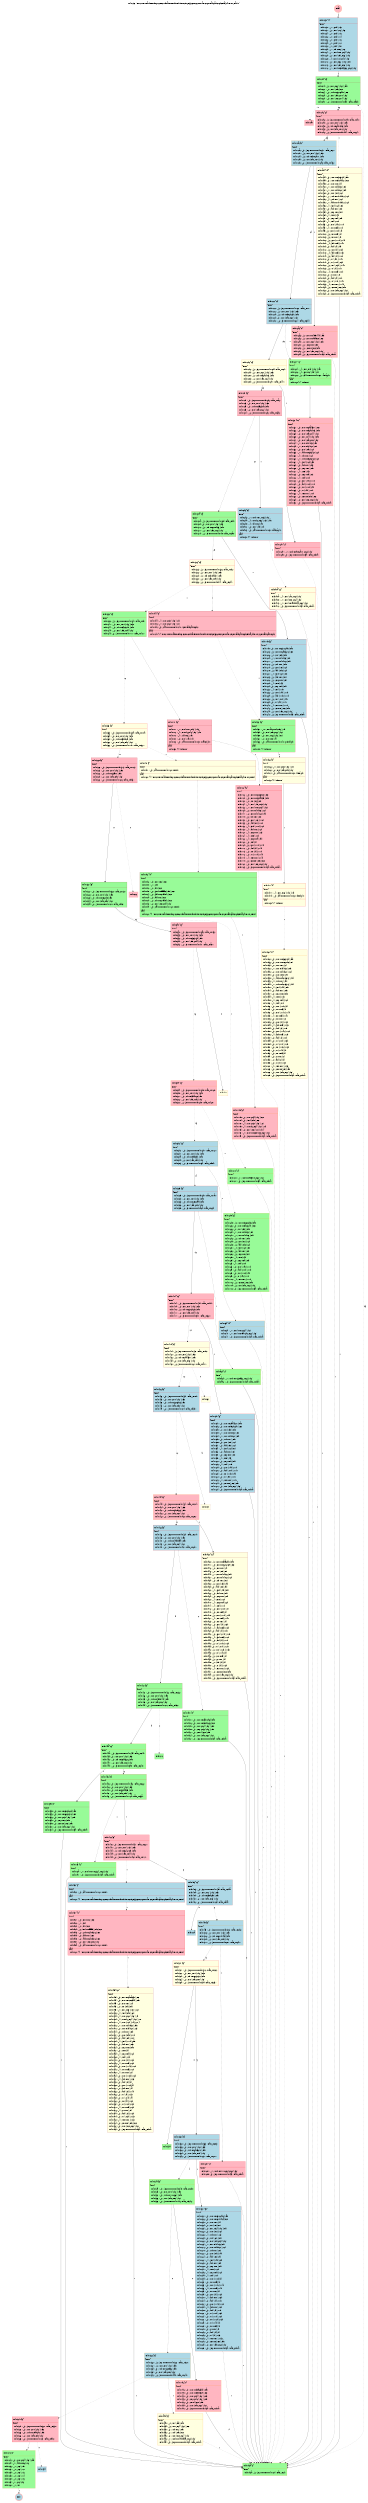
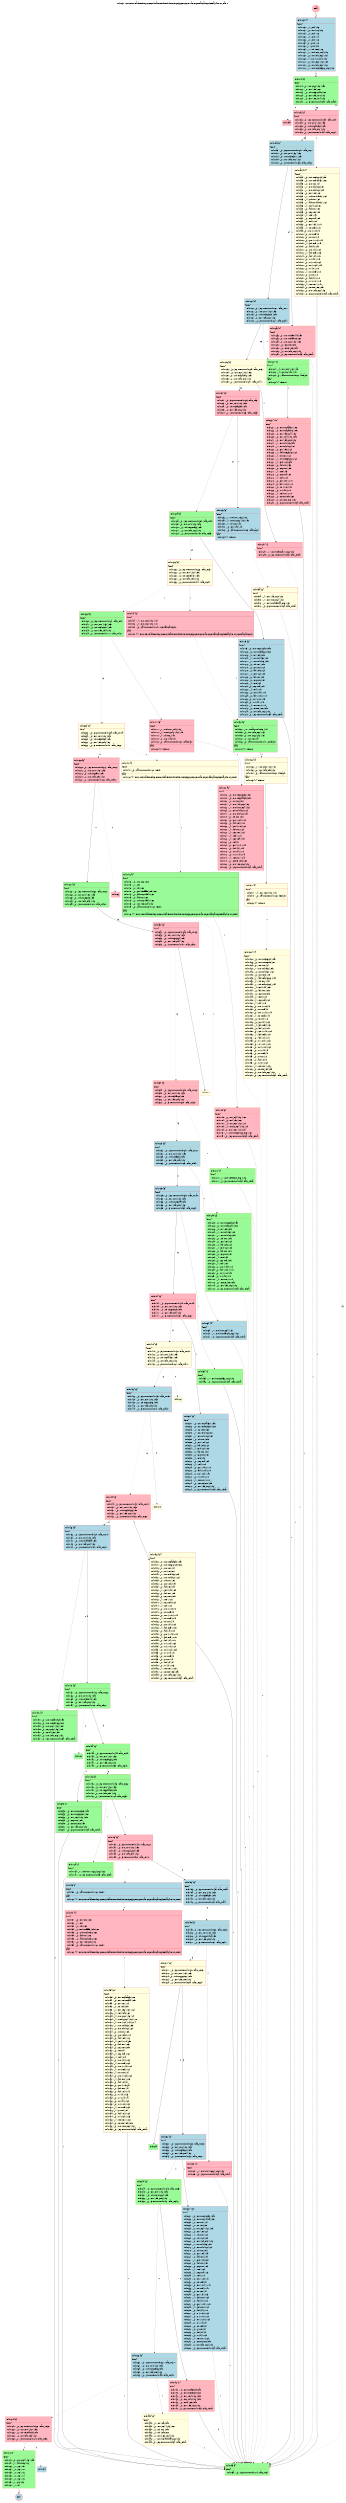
node "0x401cca": removed
